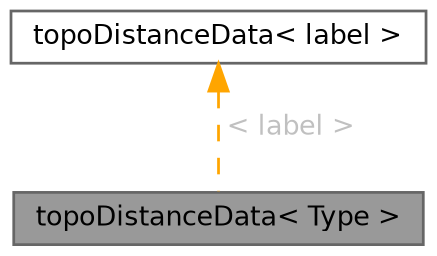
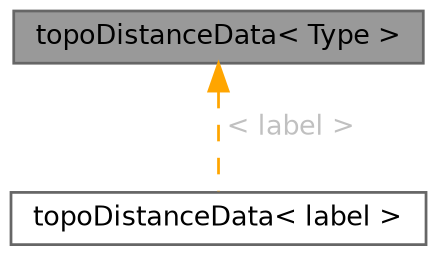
edge "topoDistanceData< Type >" -> "topoDistanceData< label >": reversed
